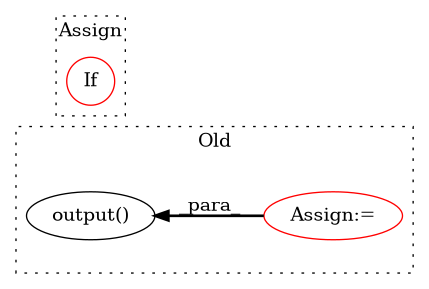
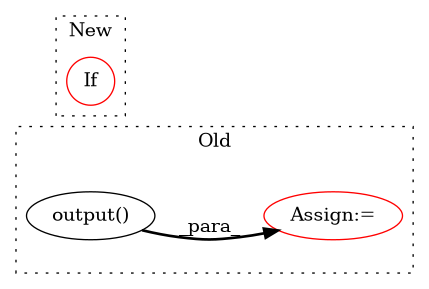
cluster "Assign": label "Assign" -> "New"
edge "Assign:=" -> "output()": reversed
